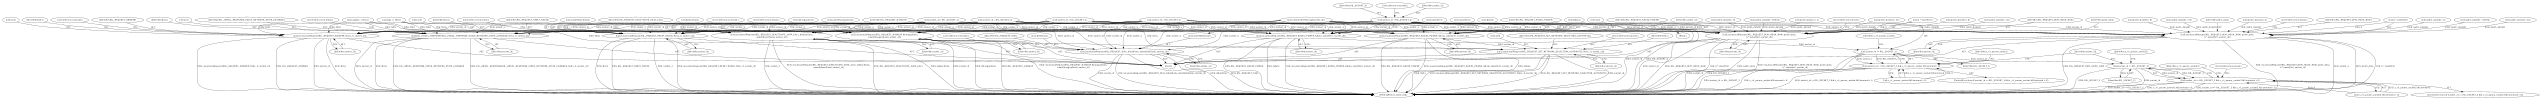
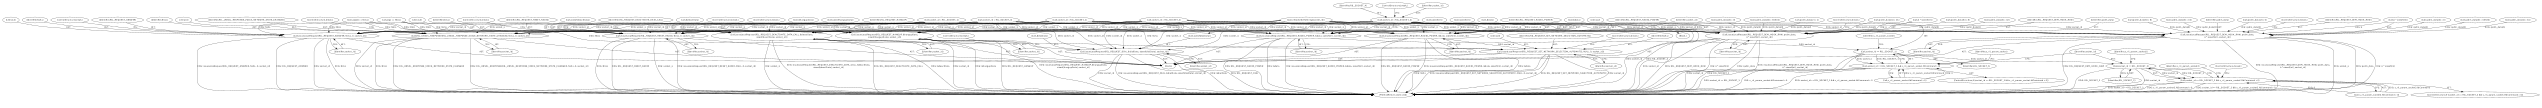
node "(Identifier,RIL_REQUEST_DIAL)": removed
